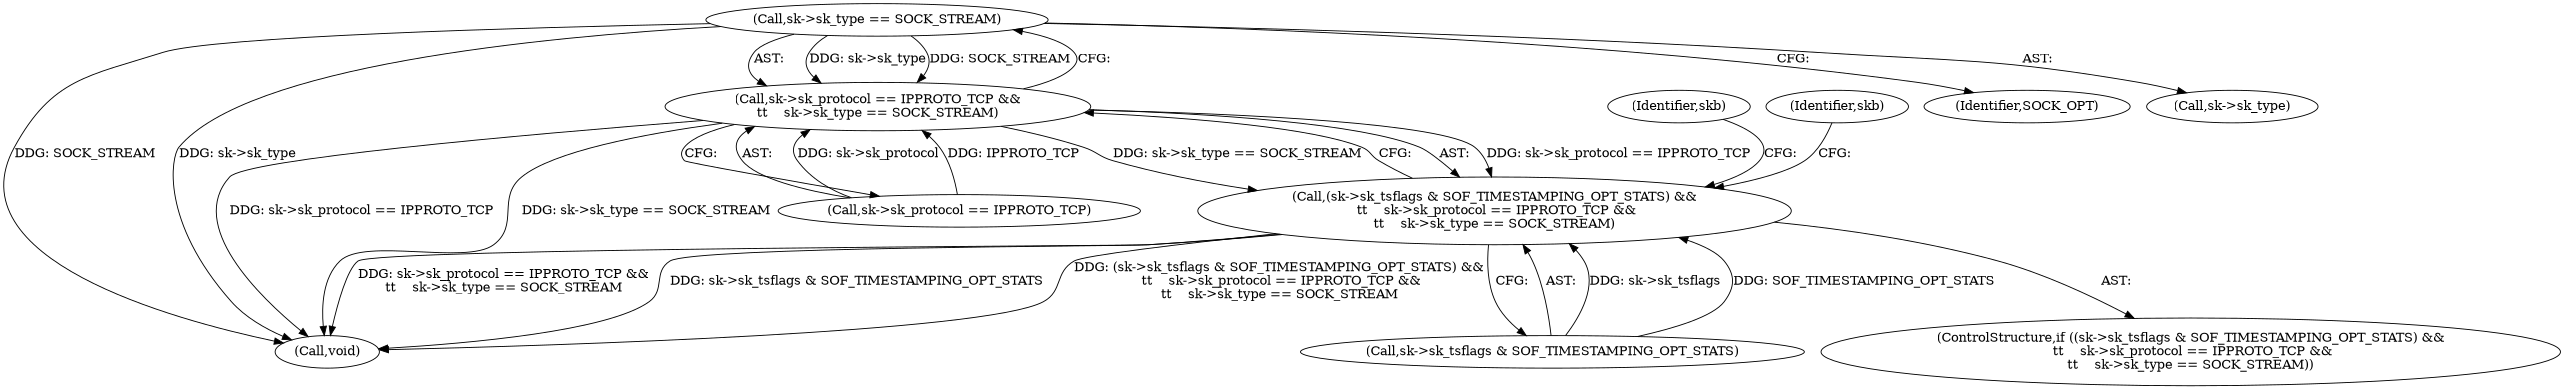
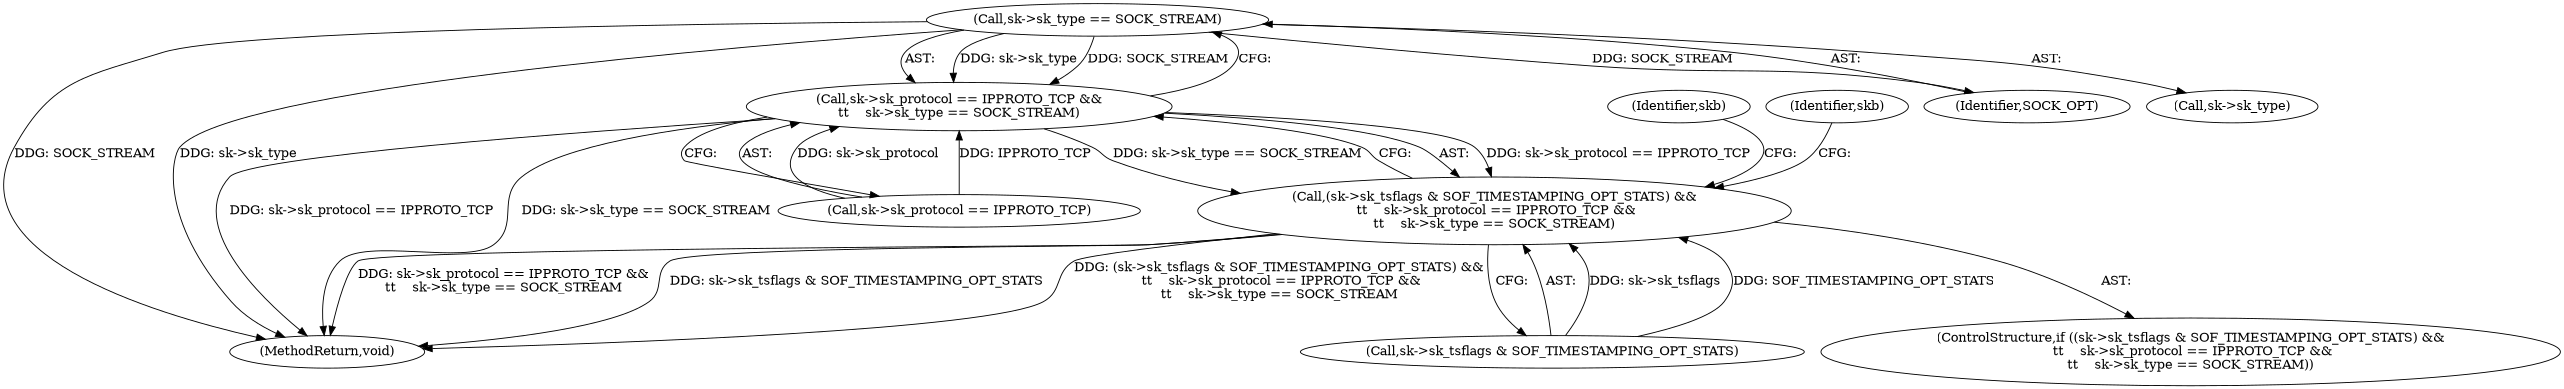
edge "(Identifier,SOCK_OPT)" -> "(Call,sk->sk_type == SOCK_STREAM)": added, label "AST:"
edge "(Call,sk->sk_type == SOCK_STREAM)" -> "(Identifier,SOCK_OPT)": label "CFG: " -> "DDG: SOCK_STREAM"
node "(Call,void)": label "(Call,void)" -> "(MethodReturn,void)"
